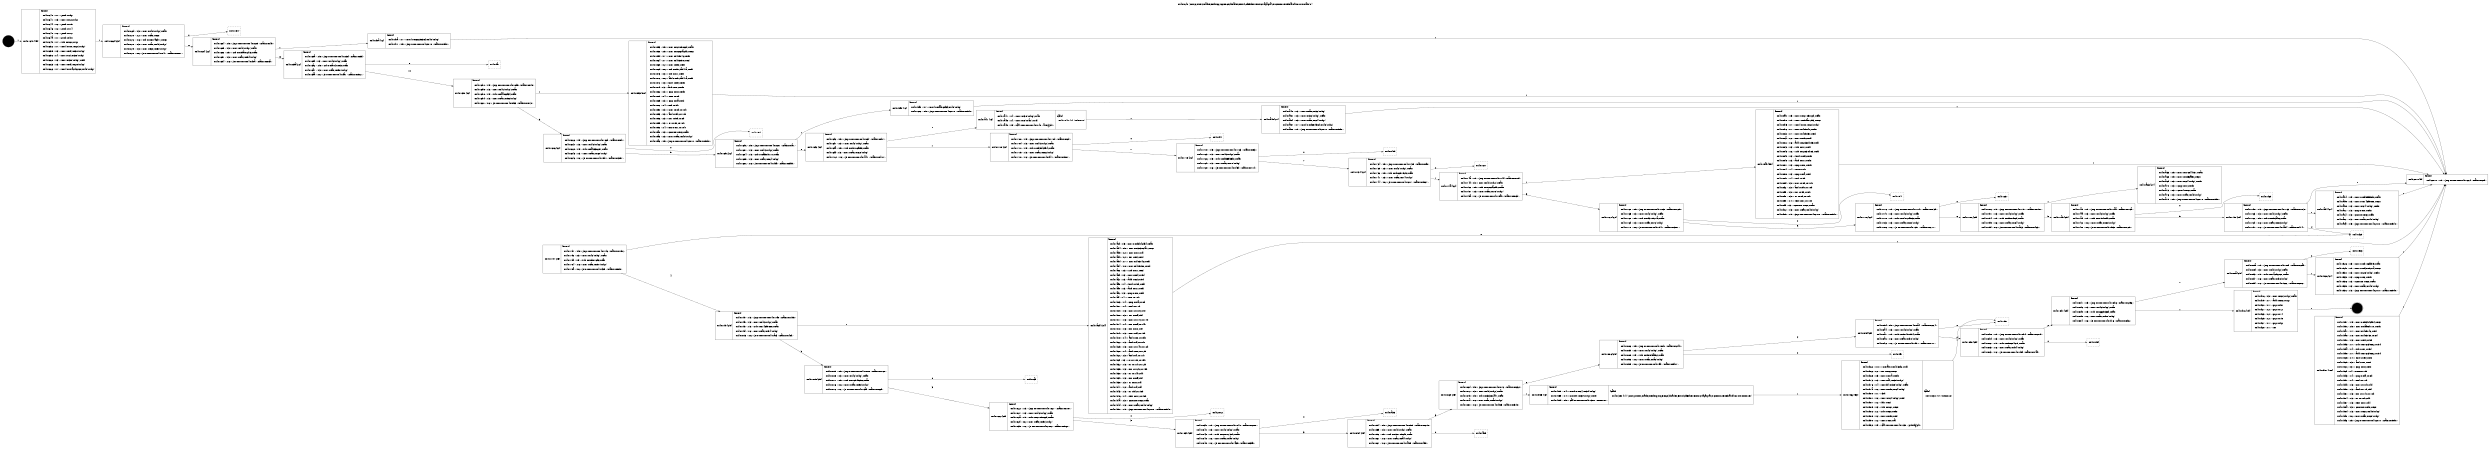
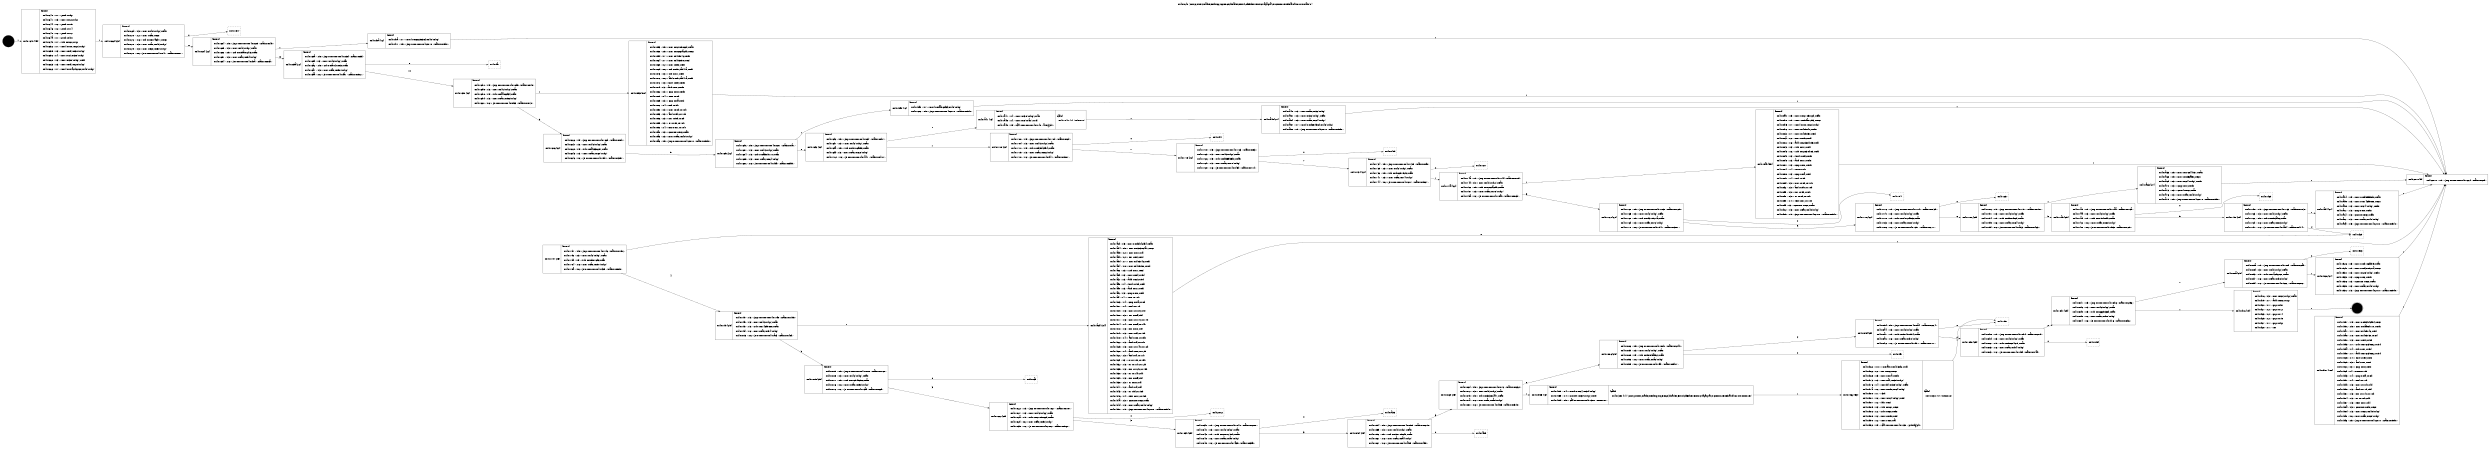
node "0x4019d1": removed
edge "0x4017be [25]" -> "0x402010 [5]": now "0x401a63 [27]" -> "0x402010 [5]"
